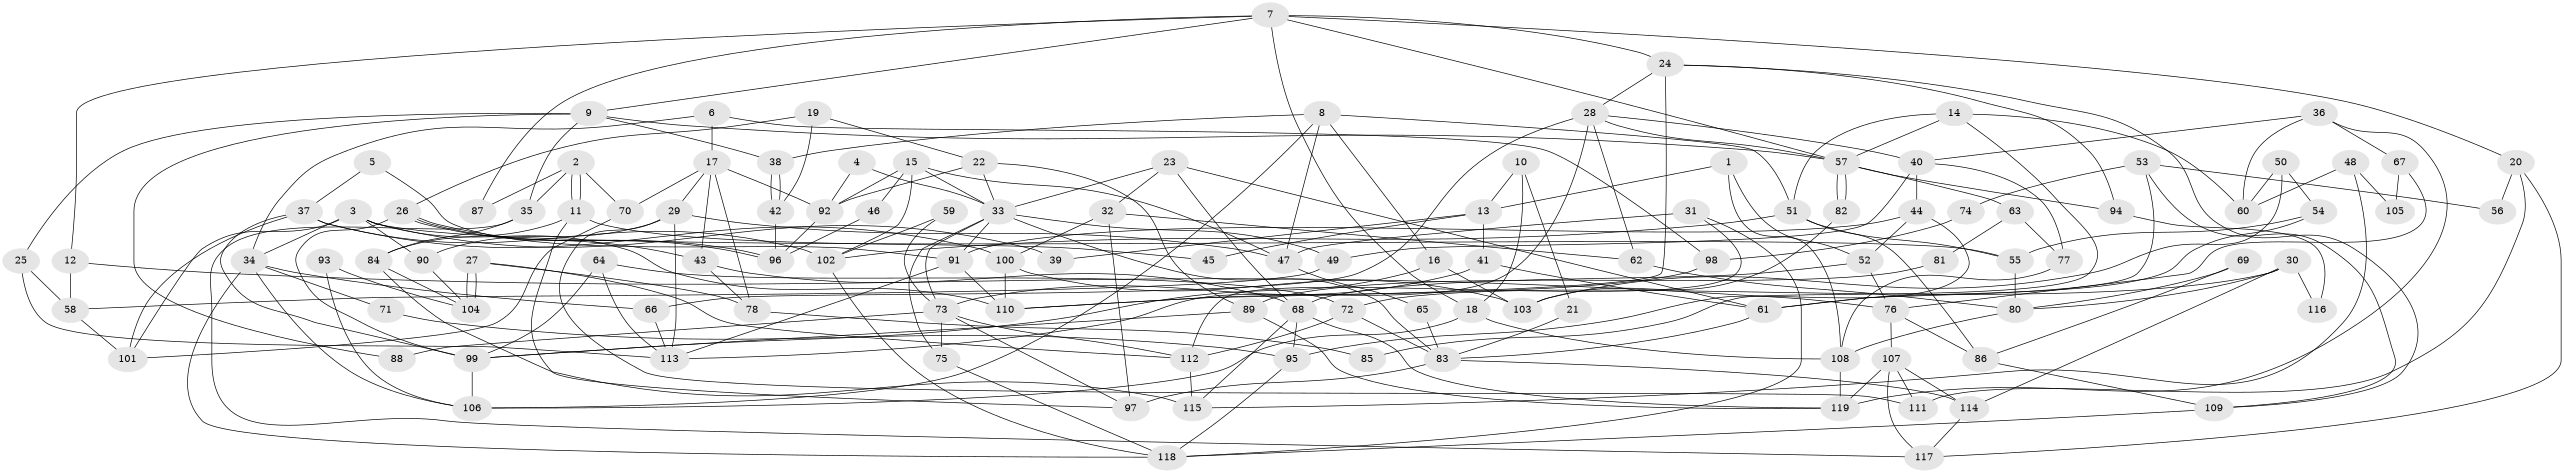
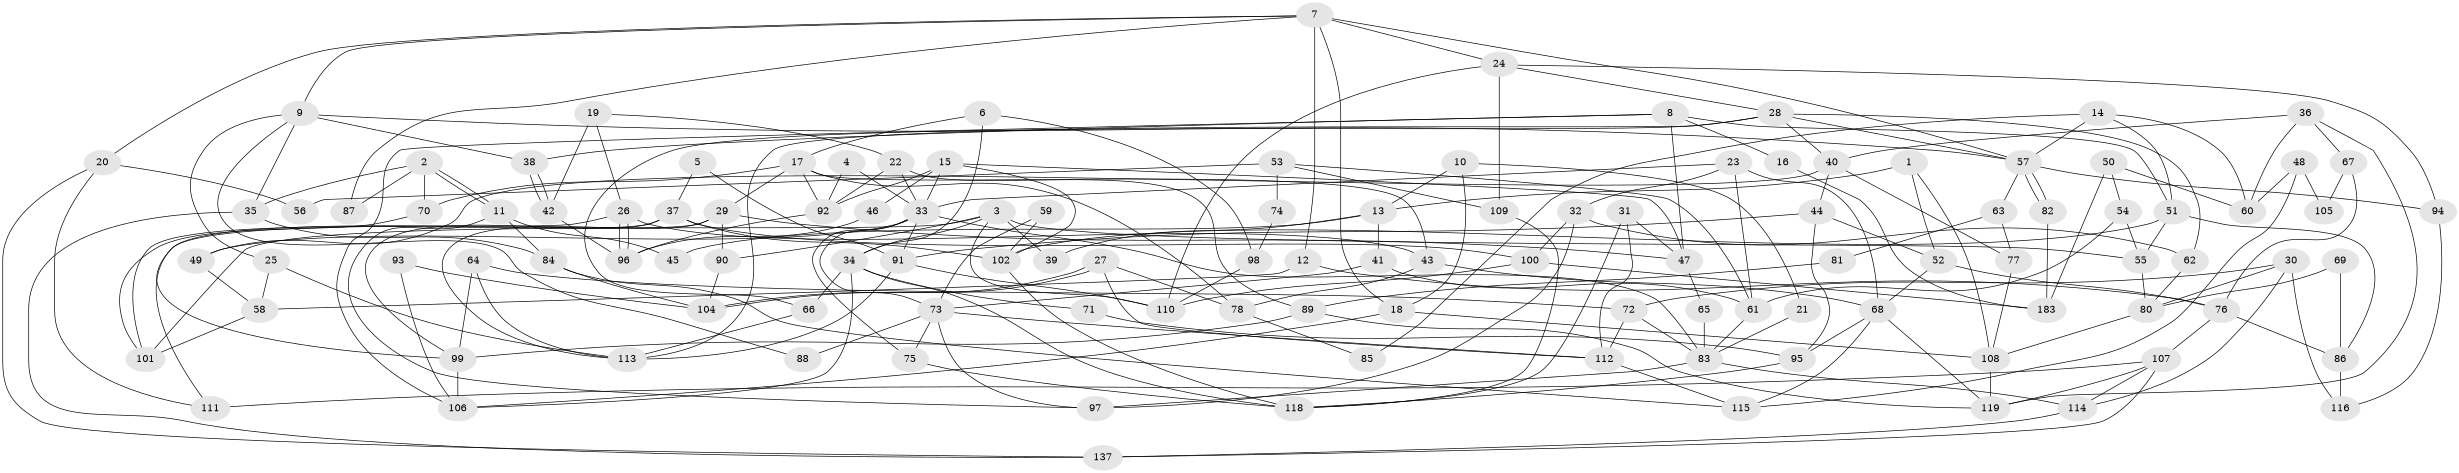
node "103": label "103" -> "183"
edge "16" -- "99": removed
edge "86" -- "109": now "86" -- "116"
node "117": label "117" -> "137"
